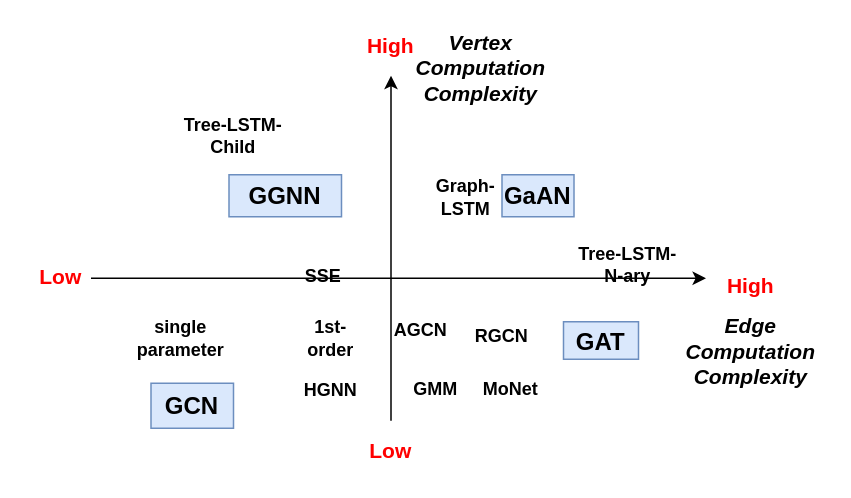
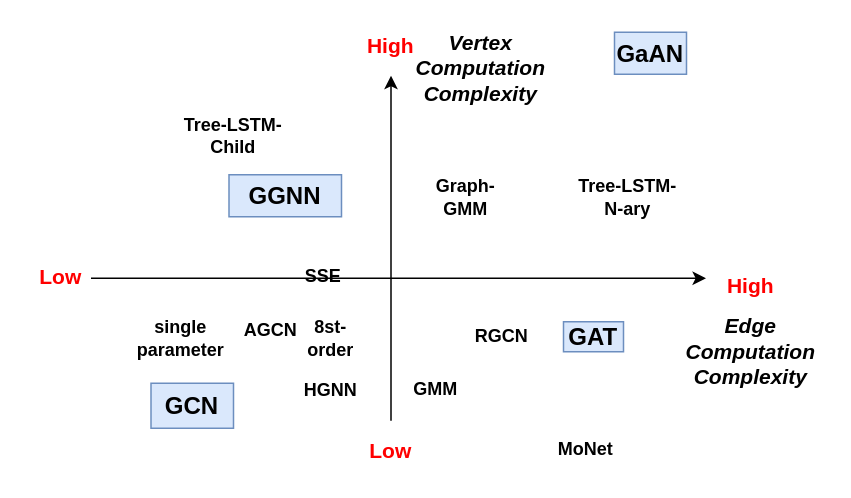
node "GaAN": moved (538, 196) -> (650, 53)
node "Graph-LSTM": label "Graph-LSTM" -> "Graph-GMM"
node "Tree-LSTM-N-ary": moved (628, 265) -> (628, 197)
node "AGCN": moved (421, 331) -> (271, 331)
node "1st-order": label "1st-order" -> "8st-order"
node "GAT": size 75x38 -> 60x30
node "MoNet": moved (511, 389) -> (586, 449)
